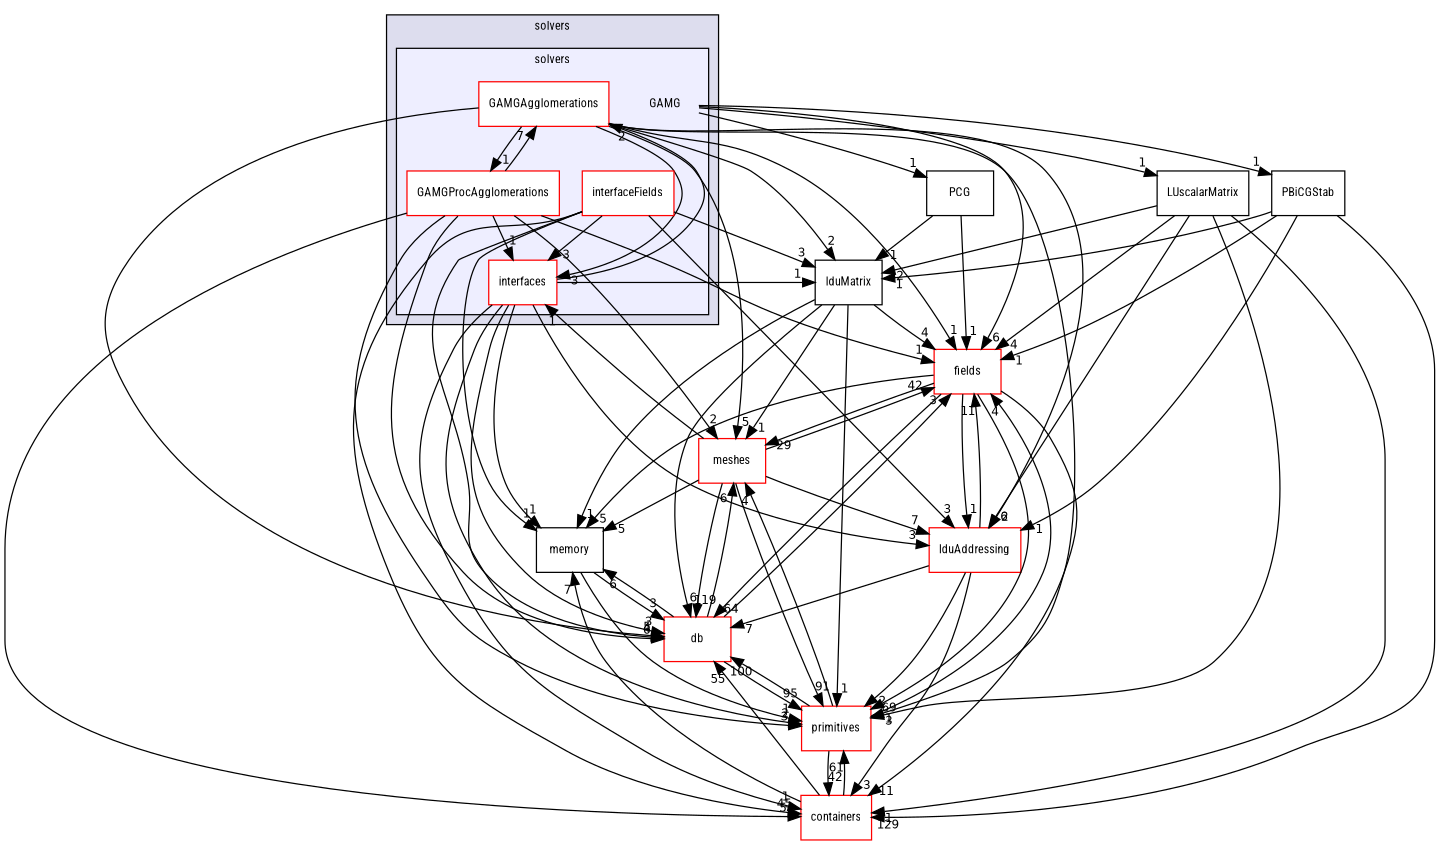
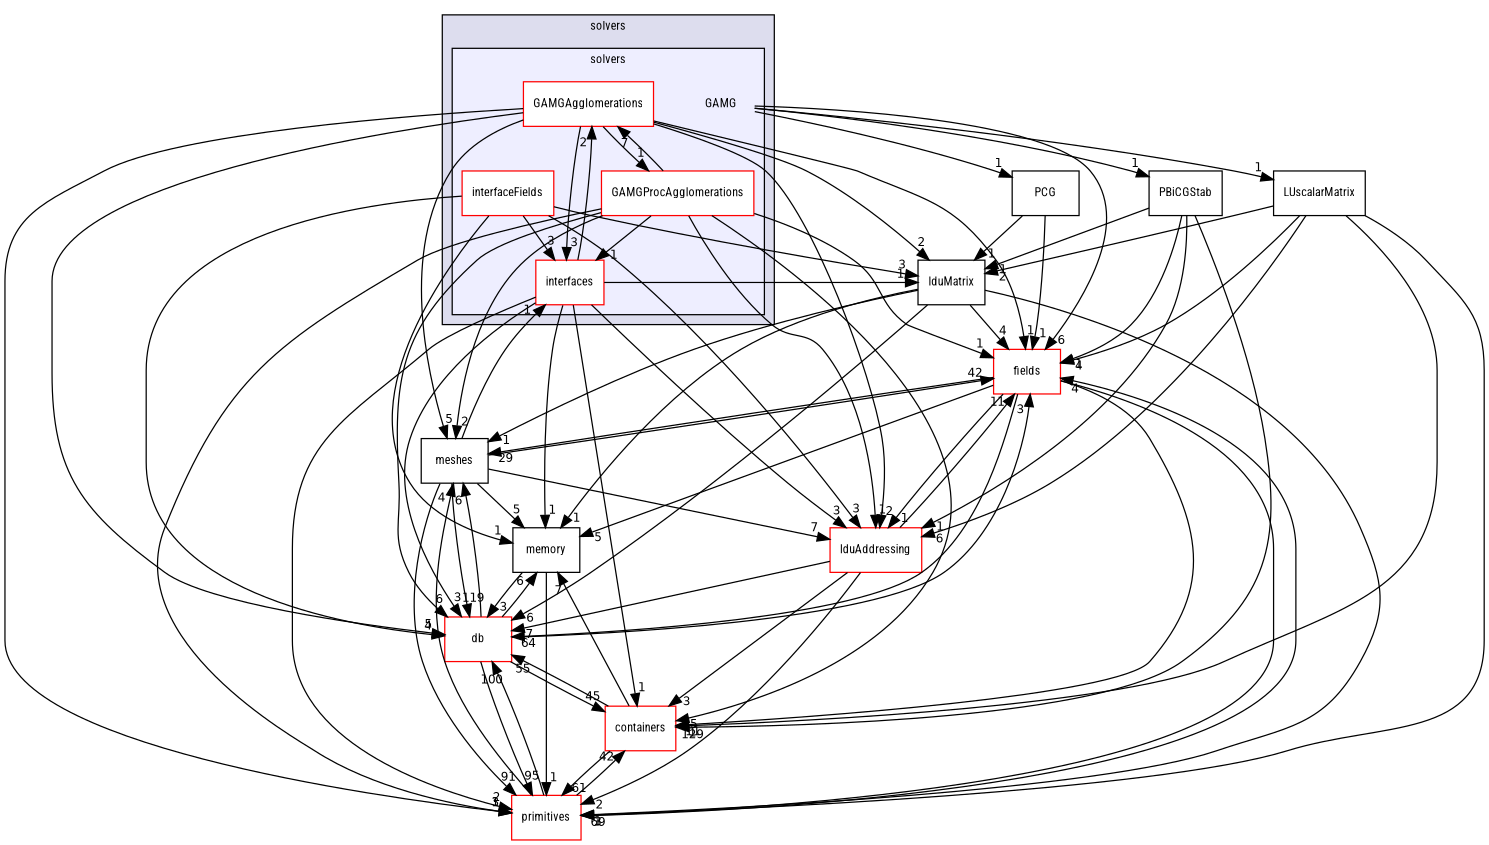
edge "GAMGProcAgglomerations" -> "lduAddressing": added
node "meshes": color red -> black
edge "interfaceFields" -> "containers": now "db" -> "containers"
